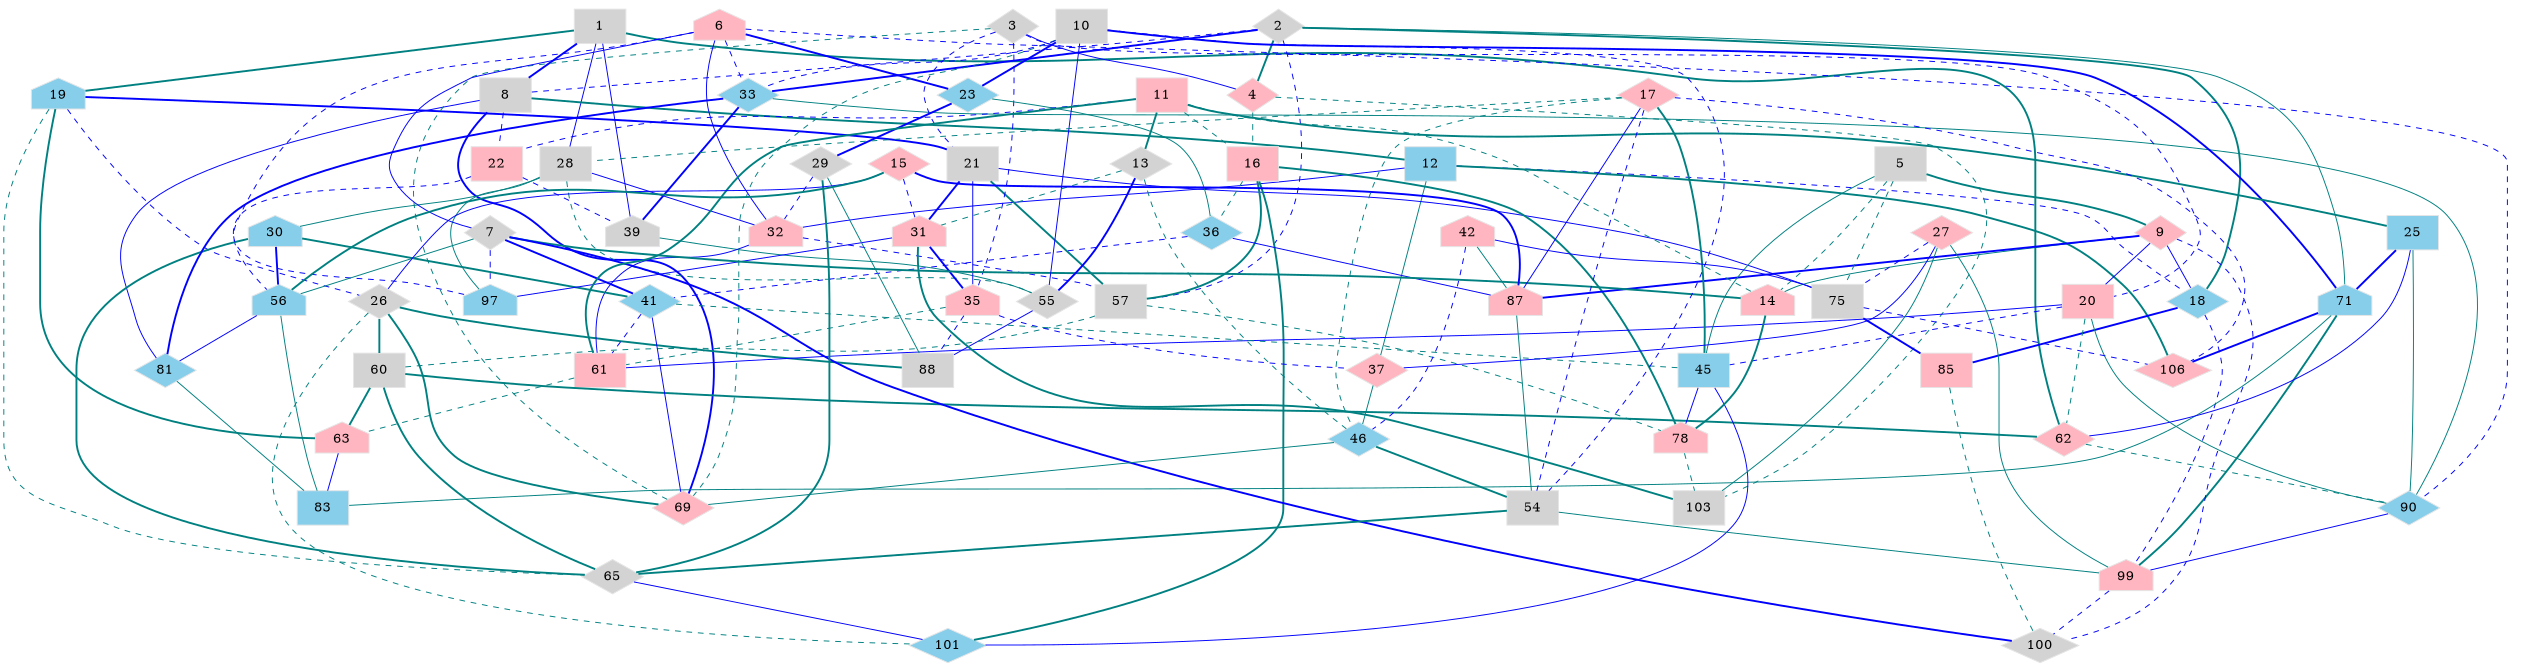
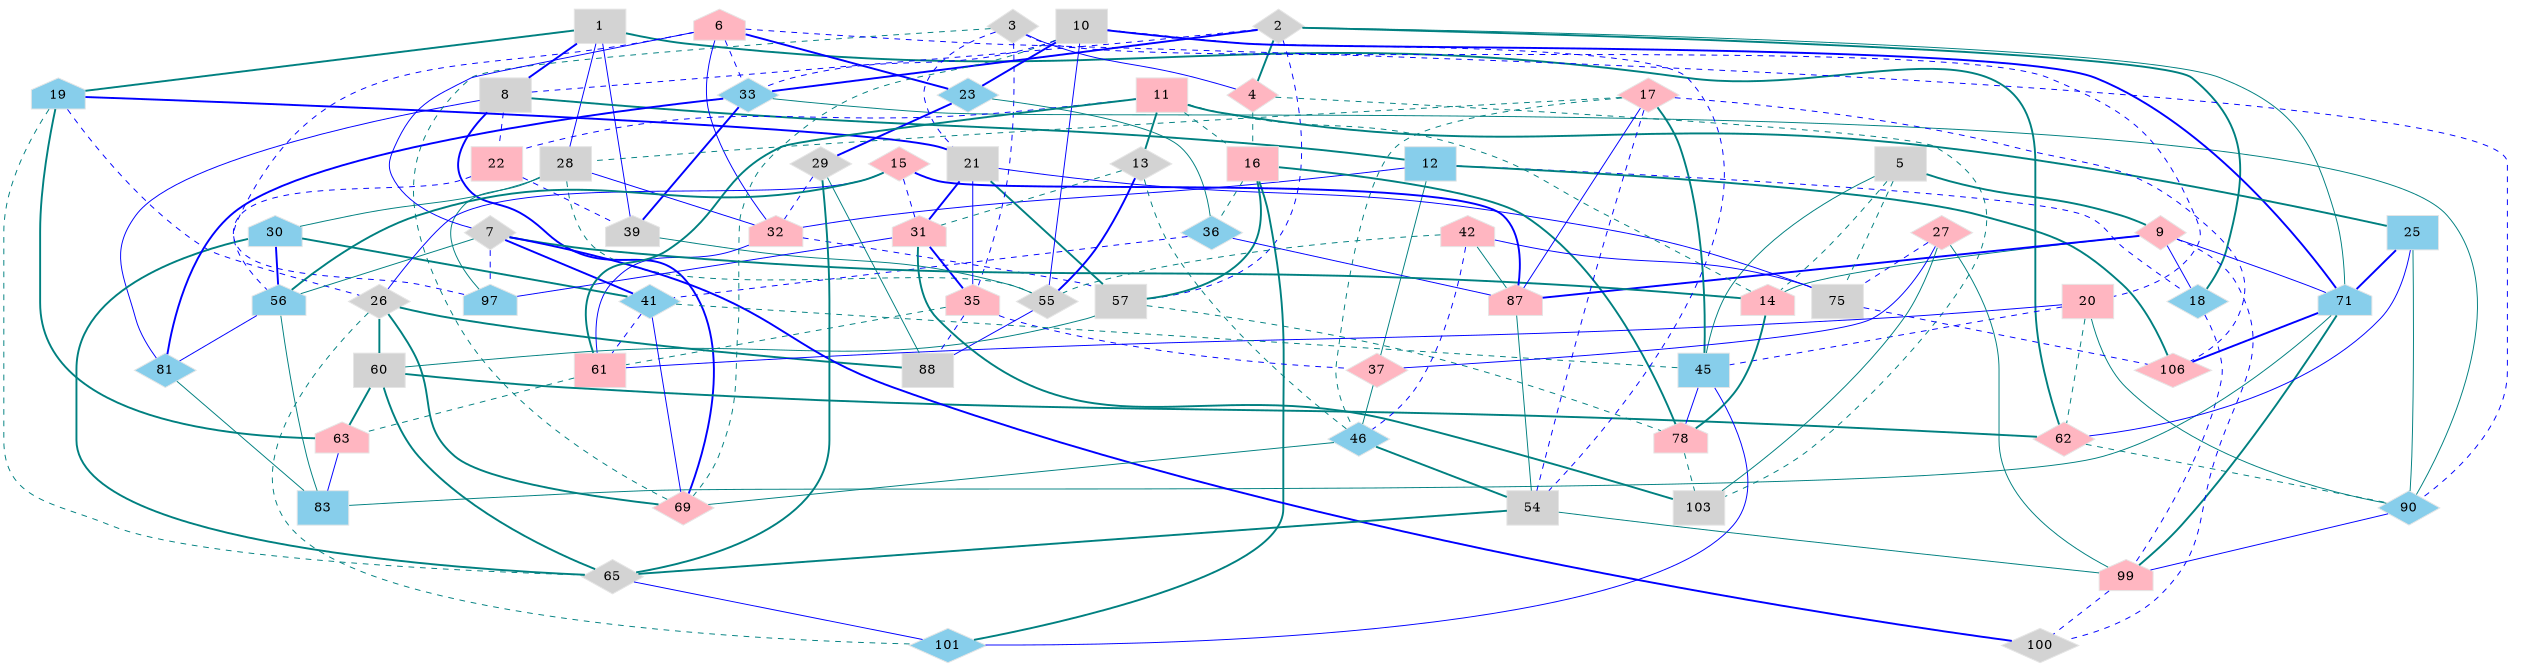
edge "42" -- "55": added
edge "9" -- "20": now "9" -- "71"
edge "57" -- "60": style dashed -> solid
node "85": removed
